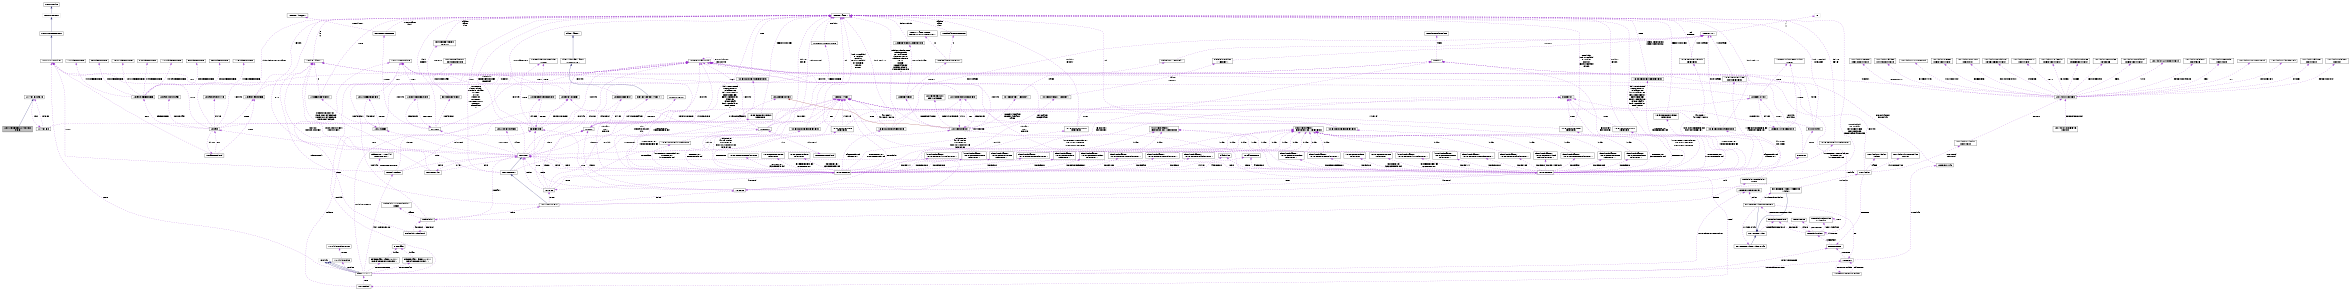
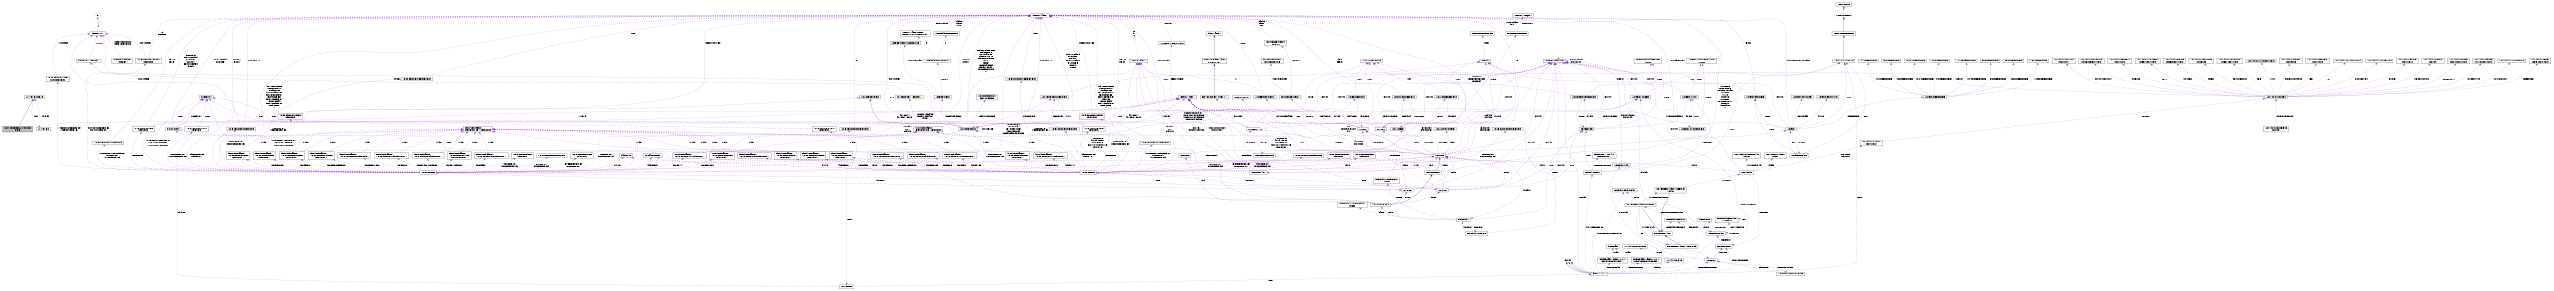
node "LowPassFilter2p< Vector3f >": removed
node "obs_ring_buffer_t< NavEKF3_core::vel_odm _elements >": added
node "NavEKF3_core::tas_elements": added
edge "NavEKF3_core" -> "ekf_timing": label " _baro" -> " timing"
